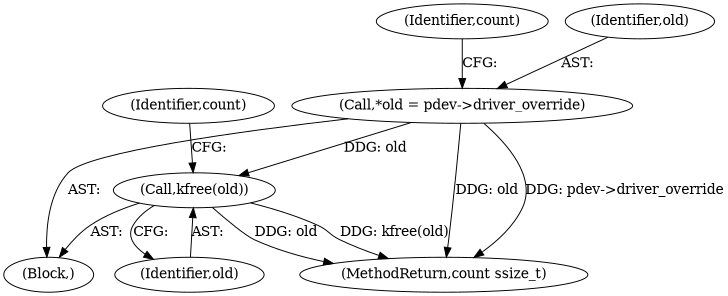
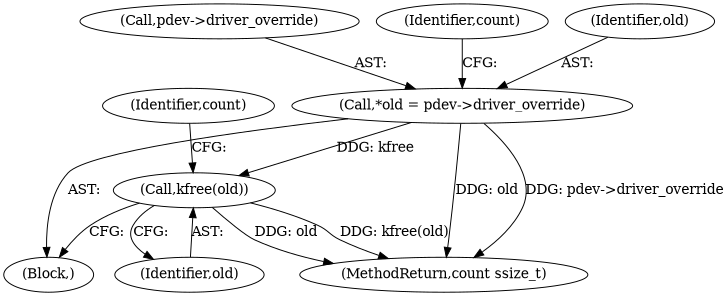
node "(Call,pdev->driver_override)": added
edge "(Call,*old = pdev->driver_override)" -> "(Call,kfree(old))": label "DDG: old" -> "DDG: kfree"
edge "(Call,kfree(old))" -> "(Block,)": label "AST: " -> "CFG: "
